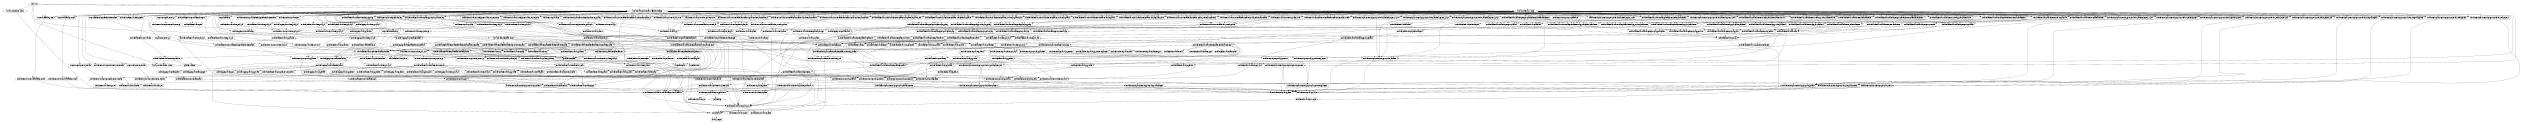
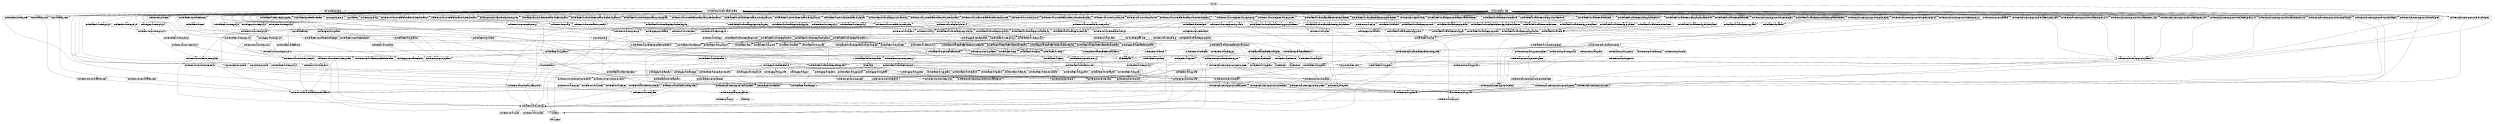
node "var.s3_bucket_name": added
